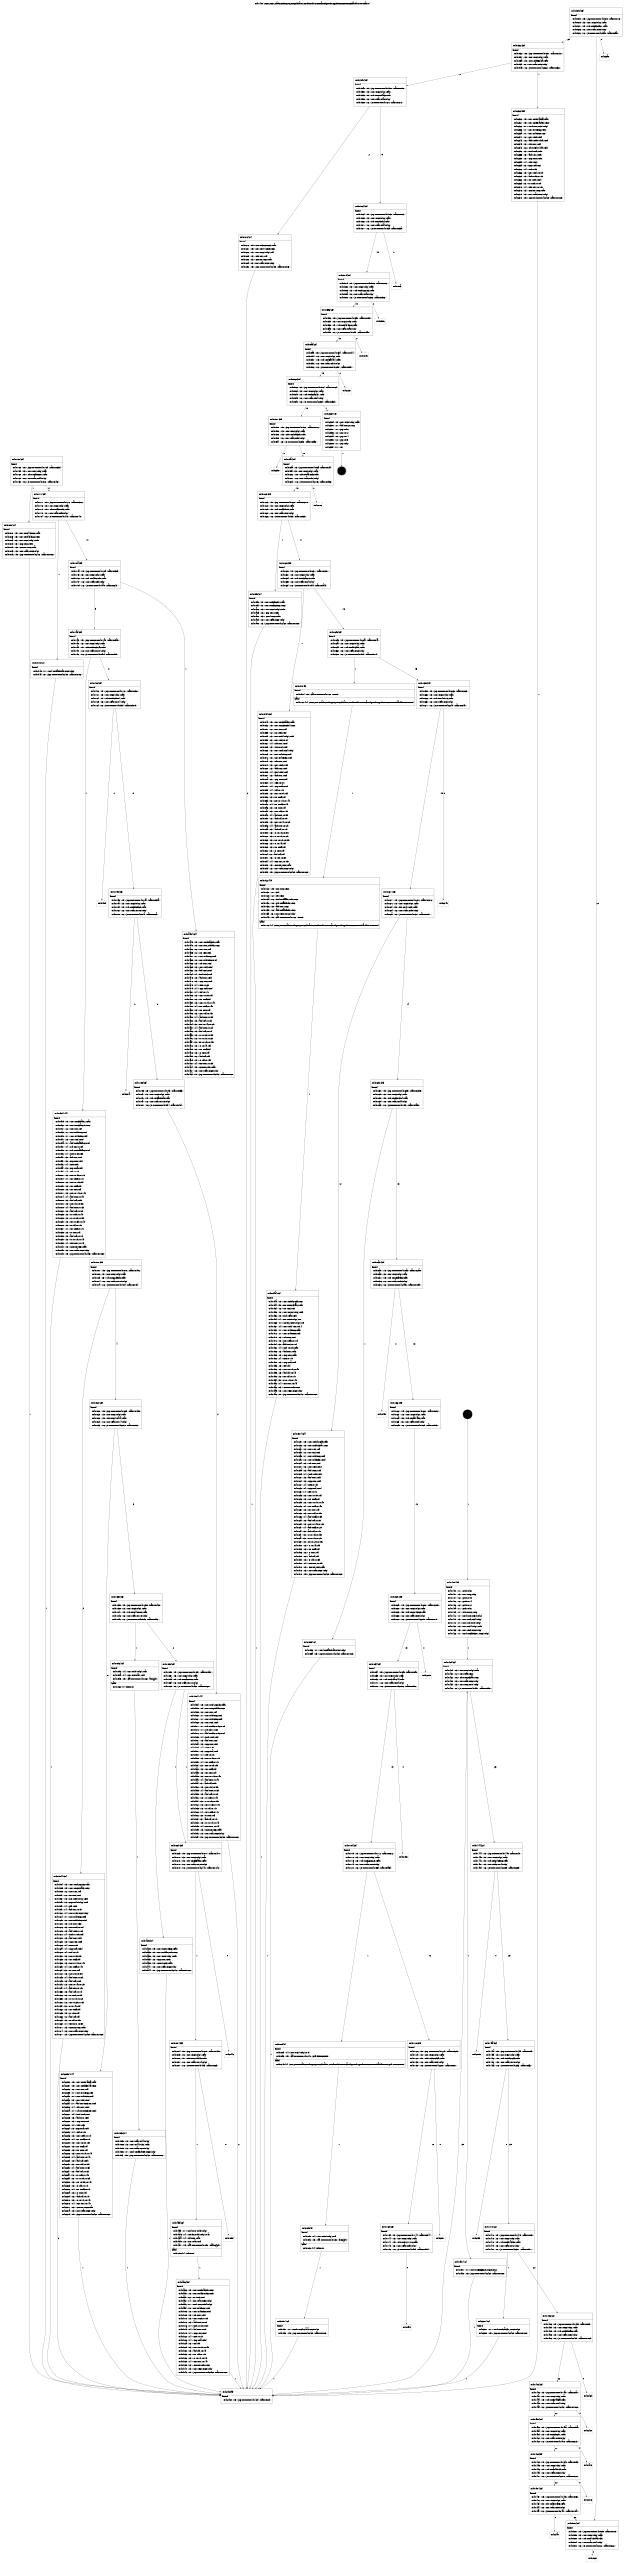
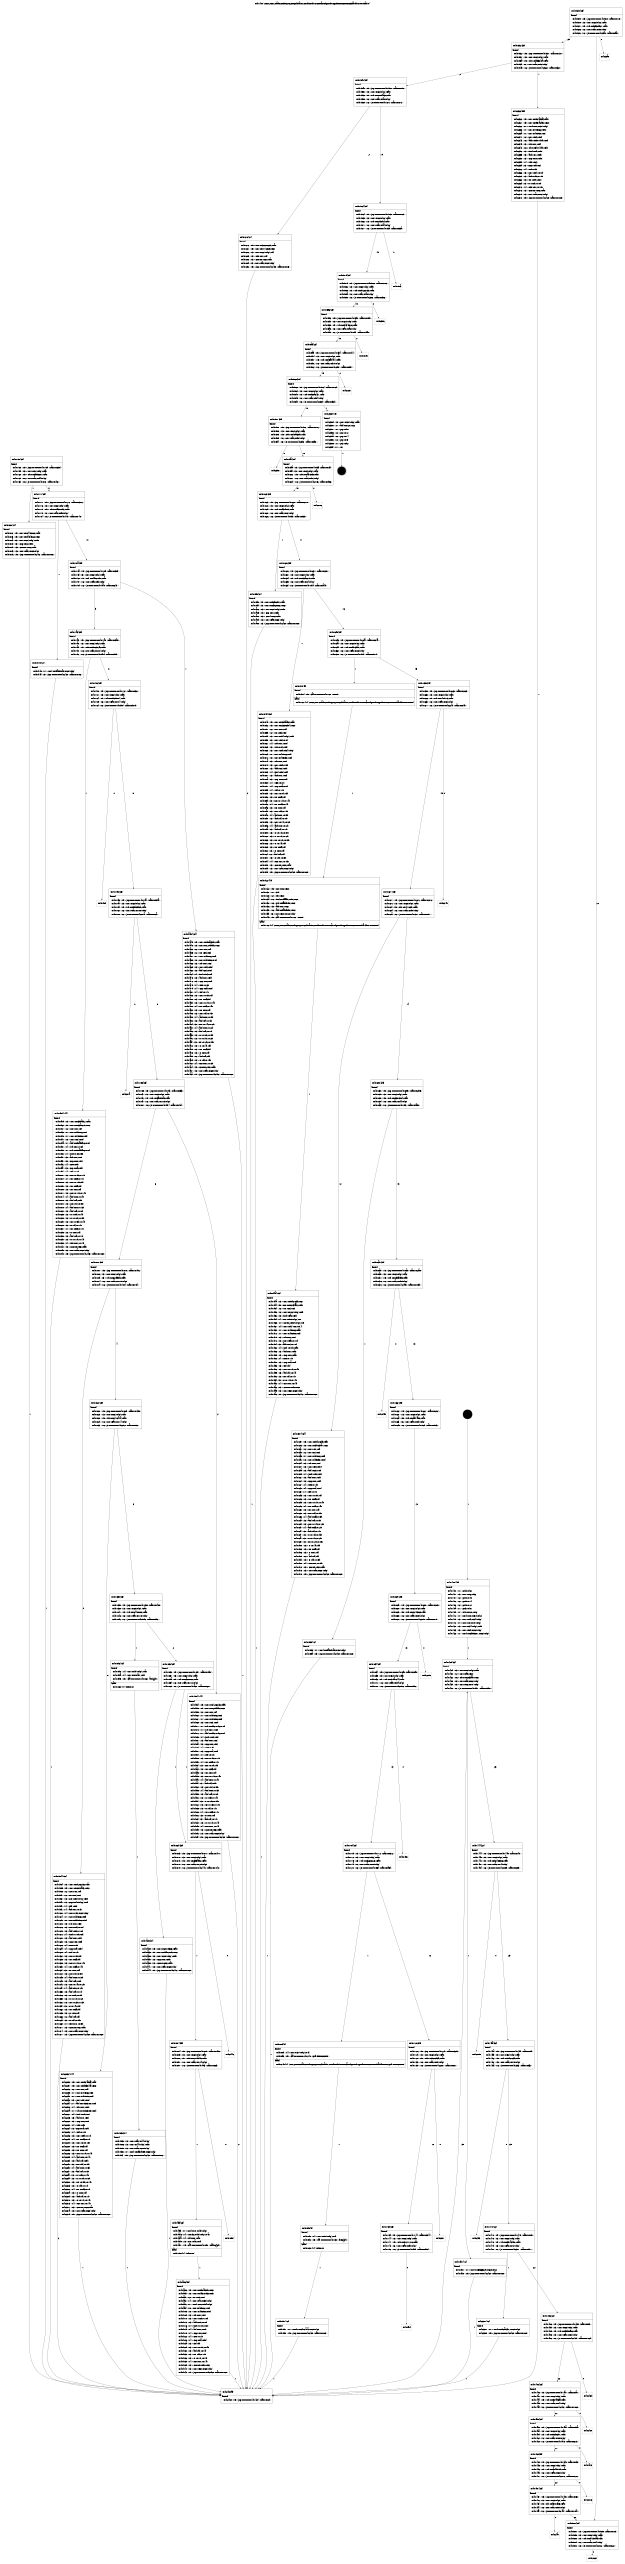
edge "0x4017ee [25]" -> "0x401807 [25]": added, label "6"
edge "0x401a49 [134]" -> "0x4024ce [5]": added, label "1"
